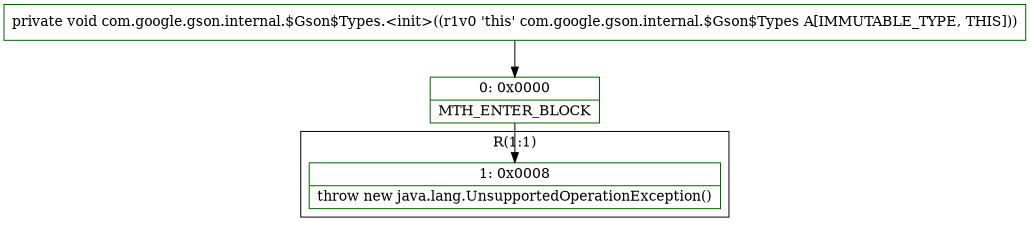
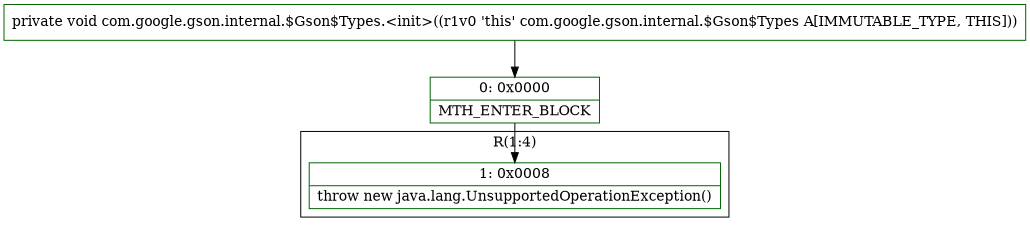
cluster "R(1:1)": label "R(1:1)" -> "R(1:4)"
